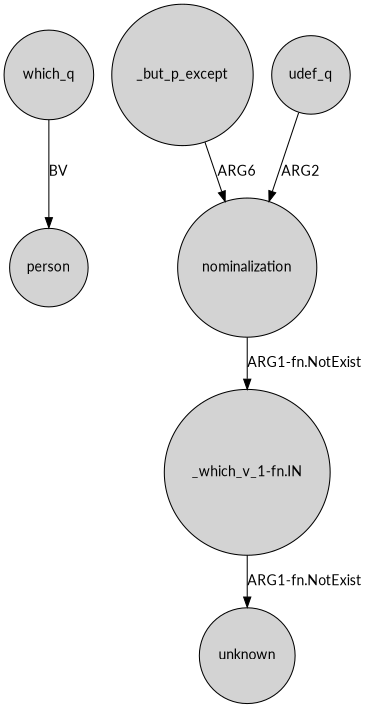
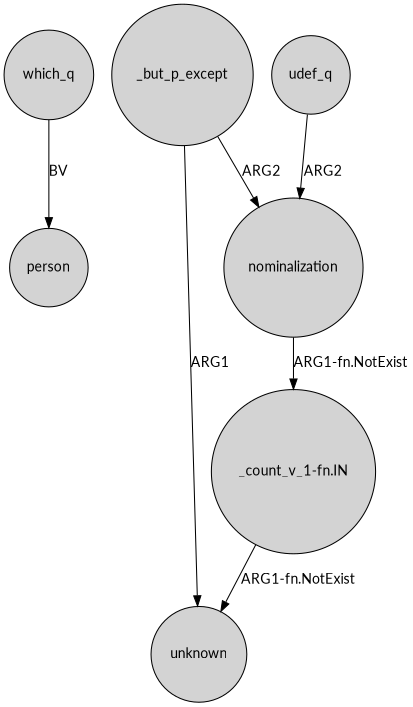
edge "_but_p_except" -> "nominalization": label "ARG6" -> "ARG2"
edge "_but_p_except" -> "unknown": added, label "ARG1"
node "_which_v_1-fn.IN": label "_which_v_1-fn.IN" -> "_count_v_1-fn.IN"
